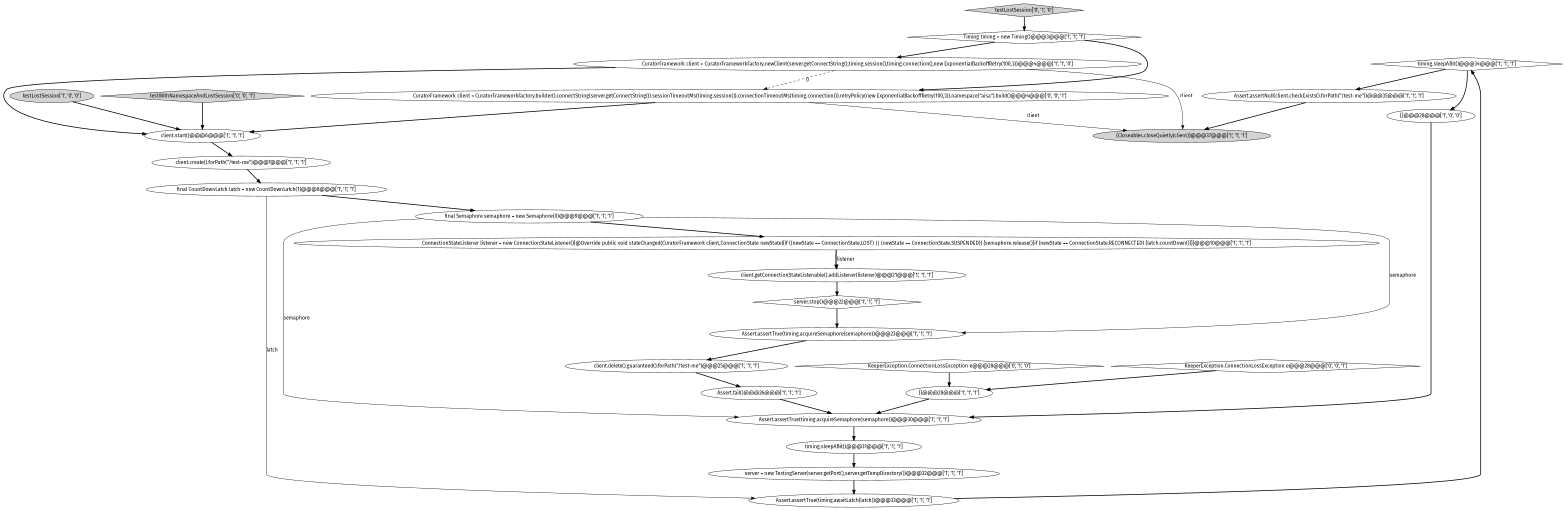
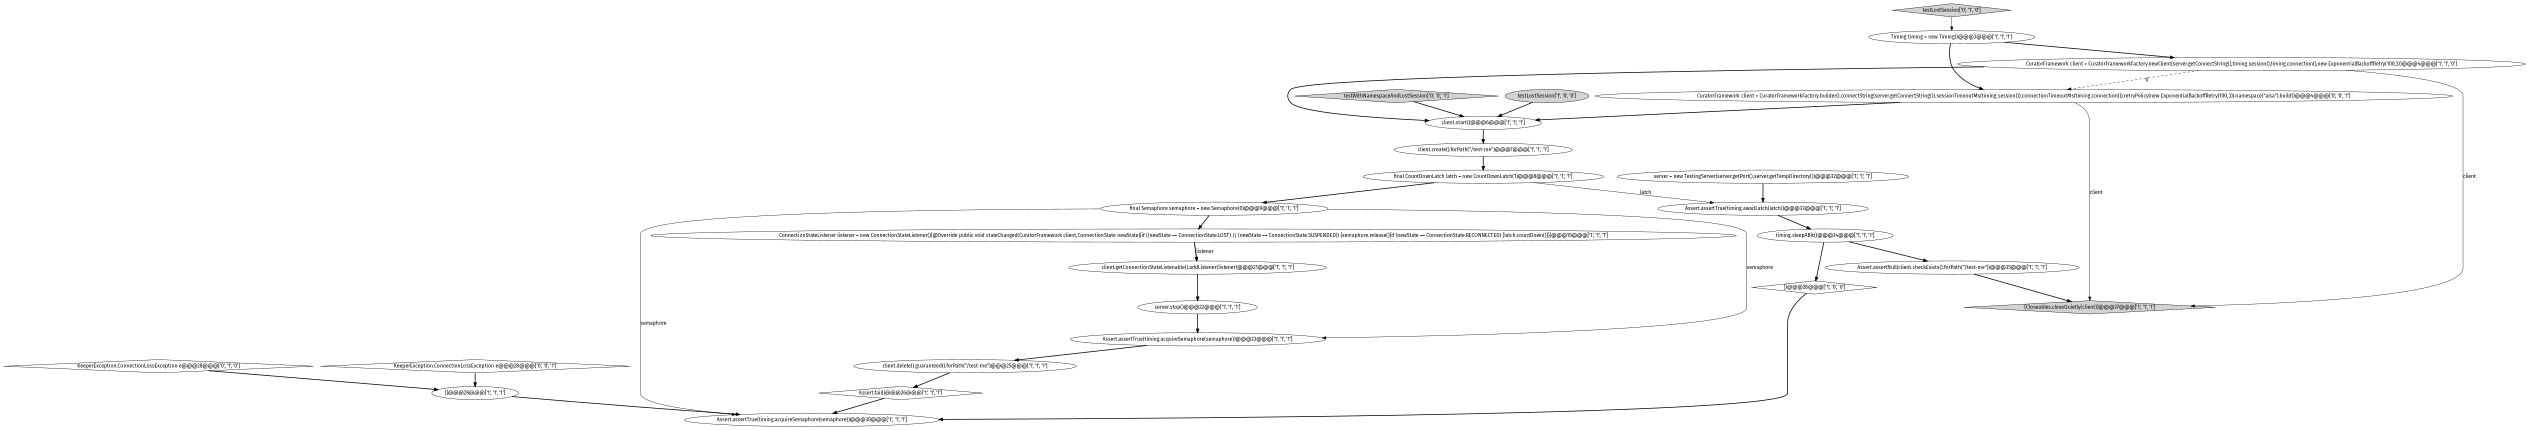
edge "testLostSession['0', '1', '0']" -> "Timing timing = new Timing()@@@3@@@['1', '1', '1']": style bold -> solid
node "Timing timing = new Timing()@@@3@@@['1', '1', '1']": shape diamond -> ellipse
node "timing.sleepABit()@@@34@@@['1', '1', '1']": shape diamond -> ellipse
node "{}@@@28@@@['1', '0', '0']": shape ellipse -> diamond
node "{Closeables.closeQuietly(client)}@@@37@@@['1', '1', '1']": shape ellipse -> diamond
node "server.stop()@@@22@@@['1', '1', '1']": shape diamond -> ellipse
node "Assert.fail()@@@26@@@['1', '1', '1']": shape ellipse -> diamond
node "timing.sleepABit()@@@31@@@['1', '1', '1']": removed
